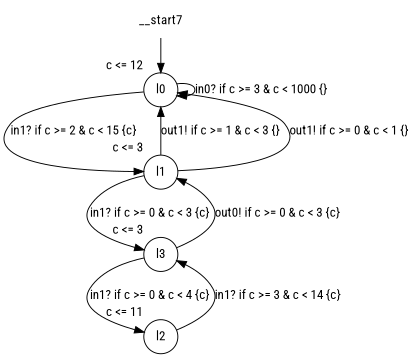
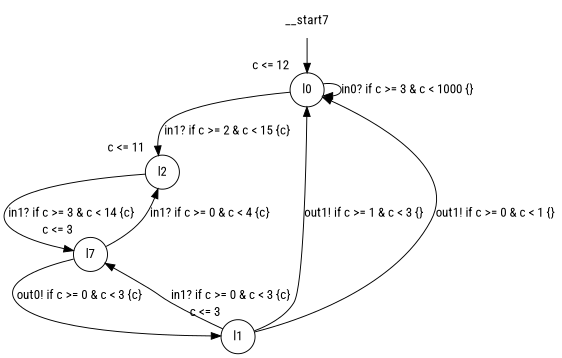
edge "l0 c <= 12" -> "l1 c <= 3": now "l0 c <= 12" -> "l2 c <= 11"
node "l3 c <= 3": label "l3 c <= 3" -> "l7 c <= 3"
